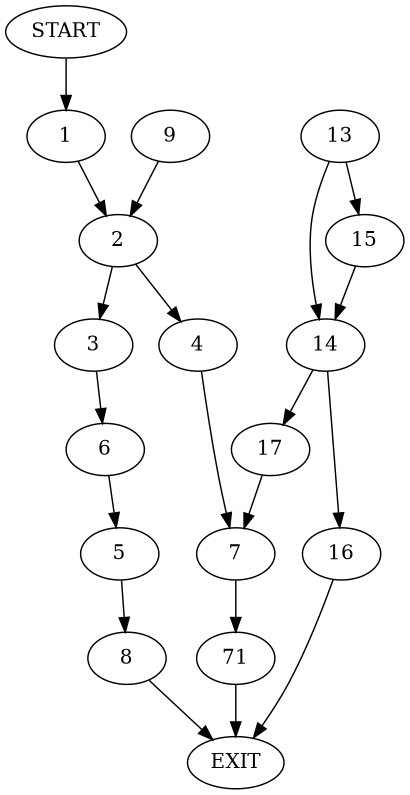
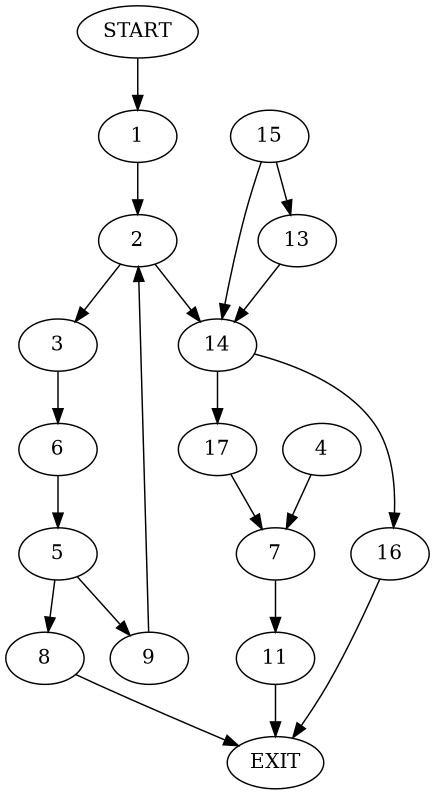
edge "13" -> "15": reversed
edge "2" -> "4": now "2" -> "14"
edge "5" -> "9": added
node "71": label "71" -> "11"
